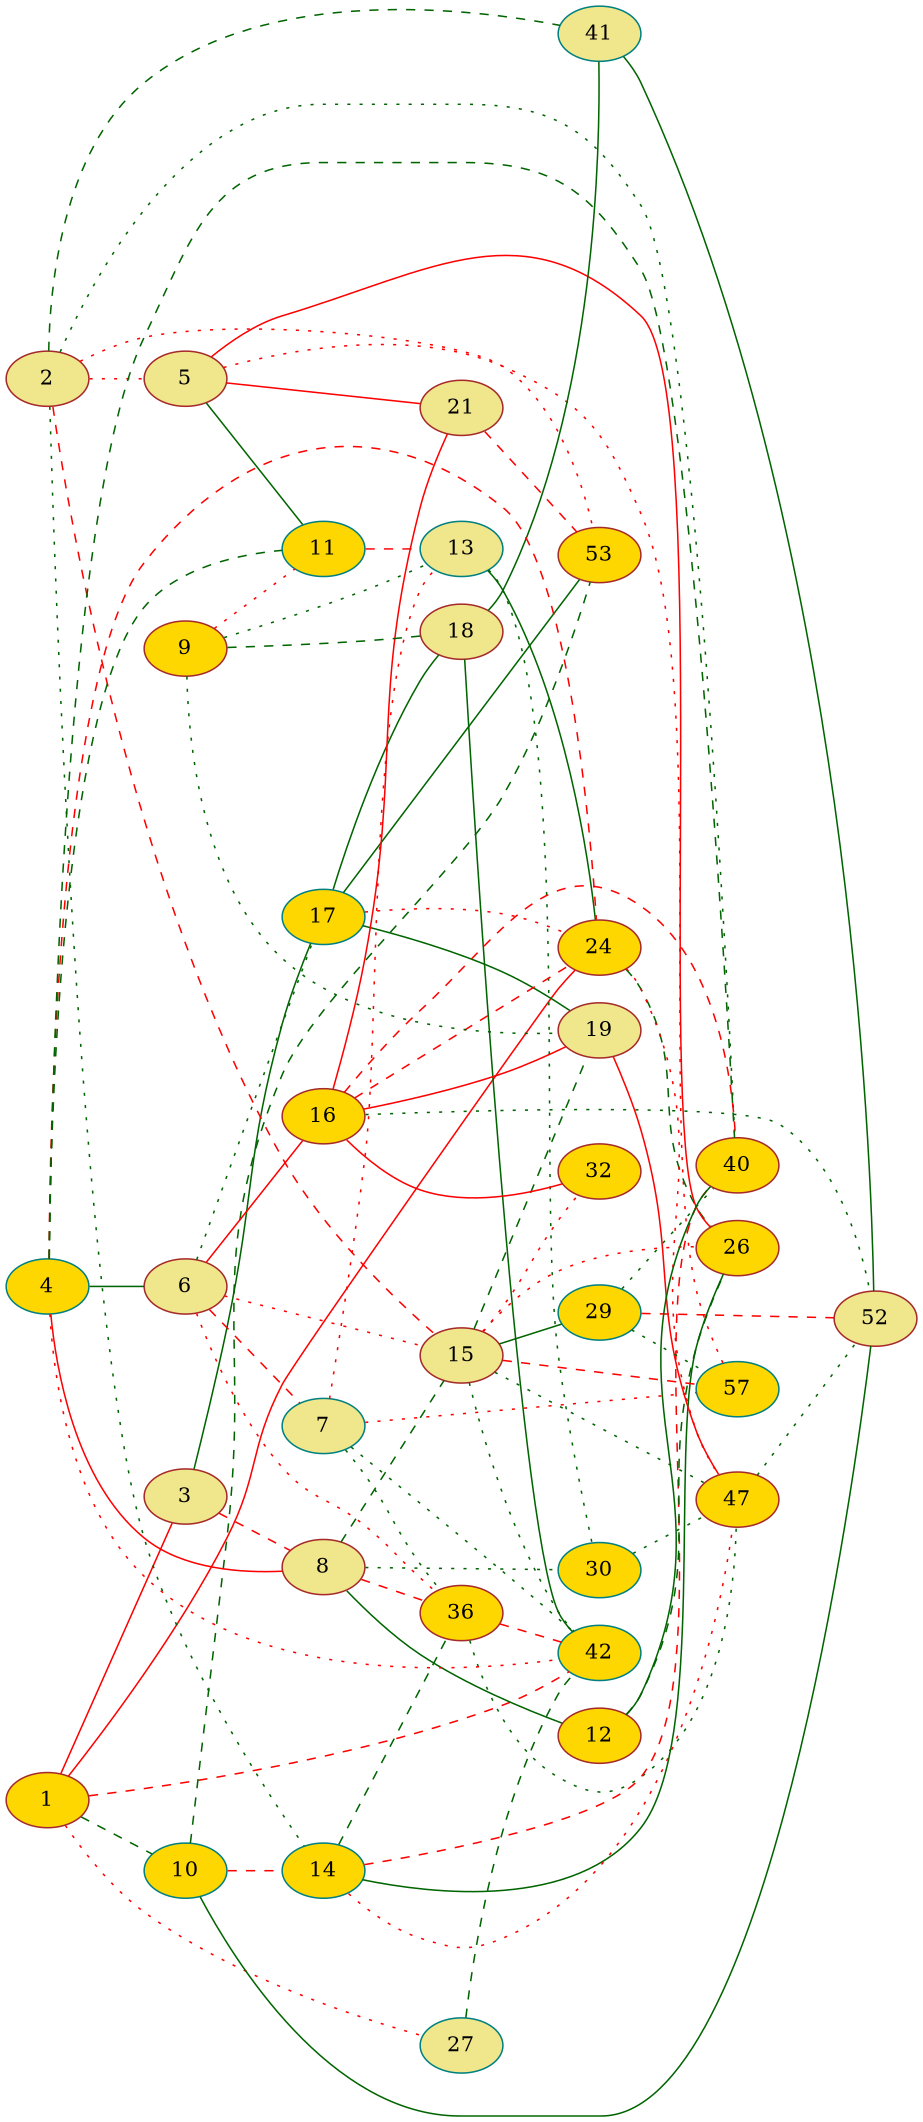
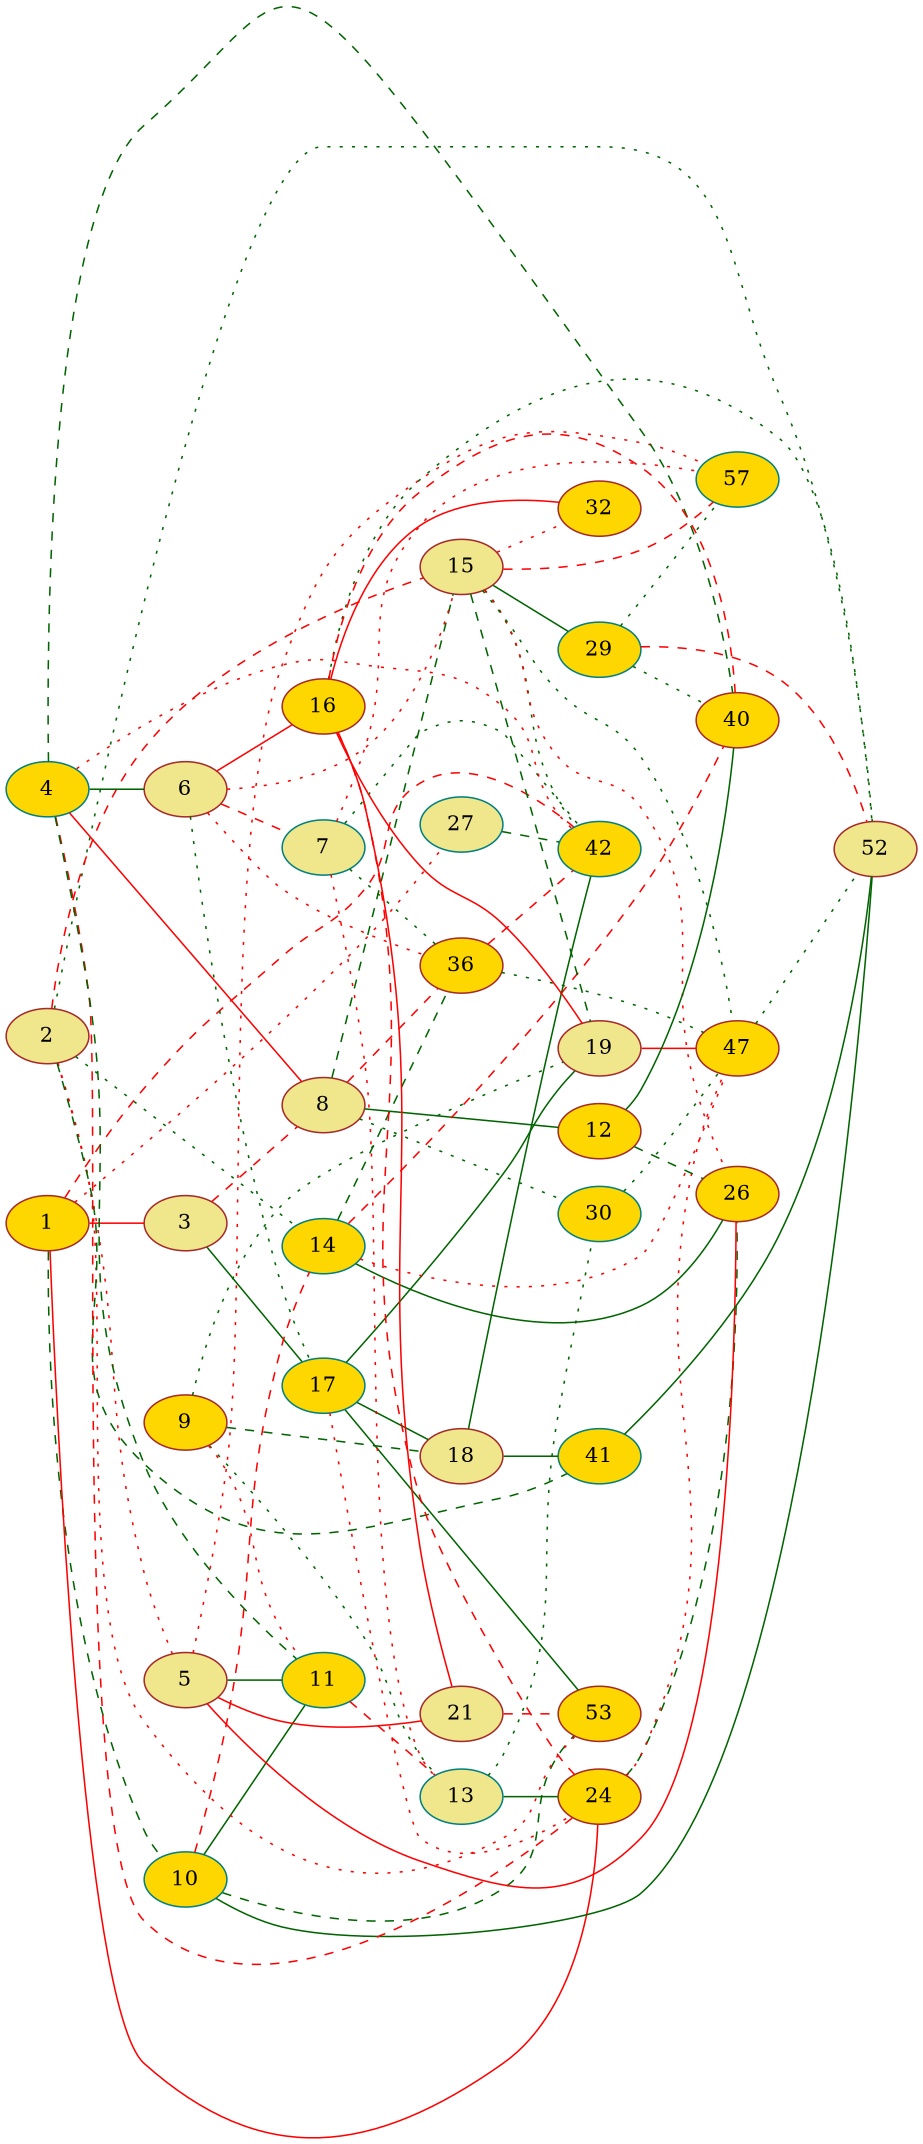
node "41": fillcolor khaki -> gold
edge "2" -- "40": now "2" -- "52"
edge "11" -- "10": added
